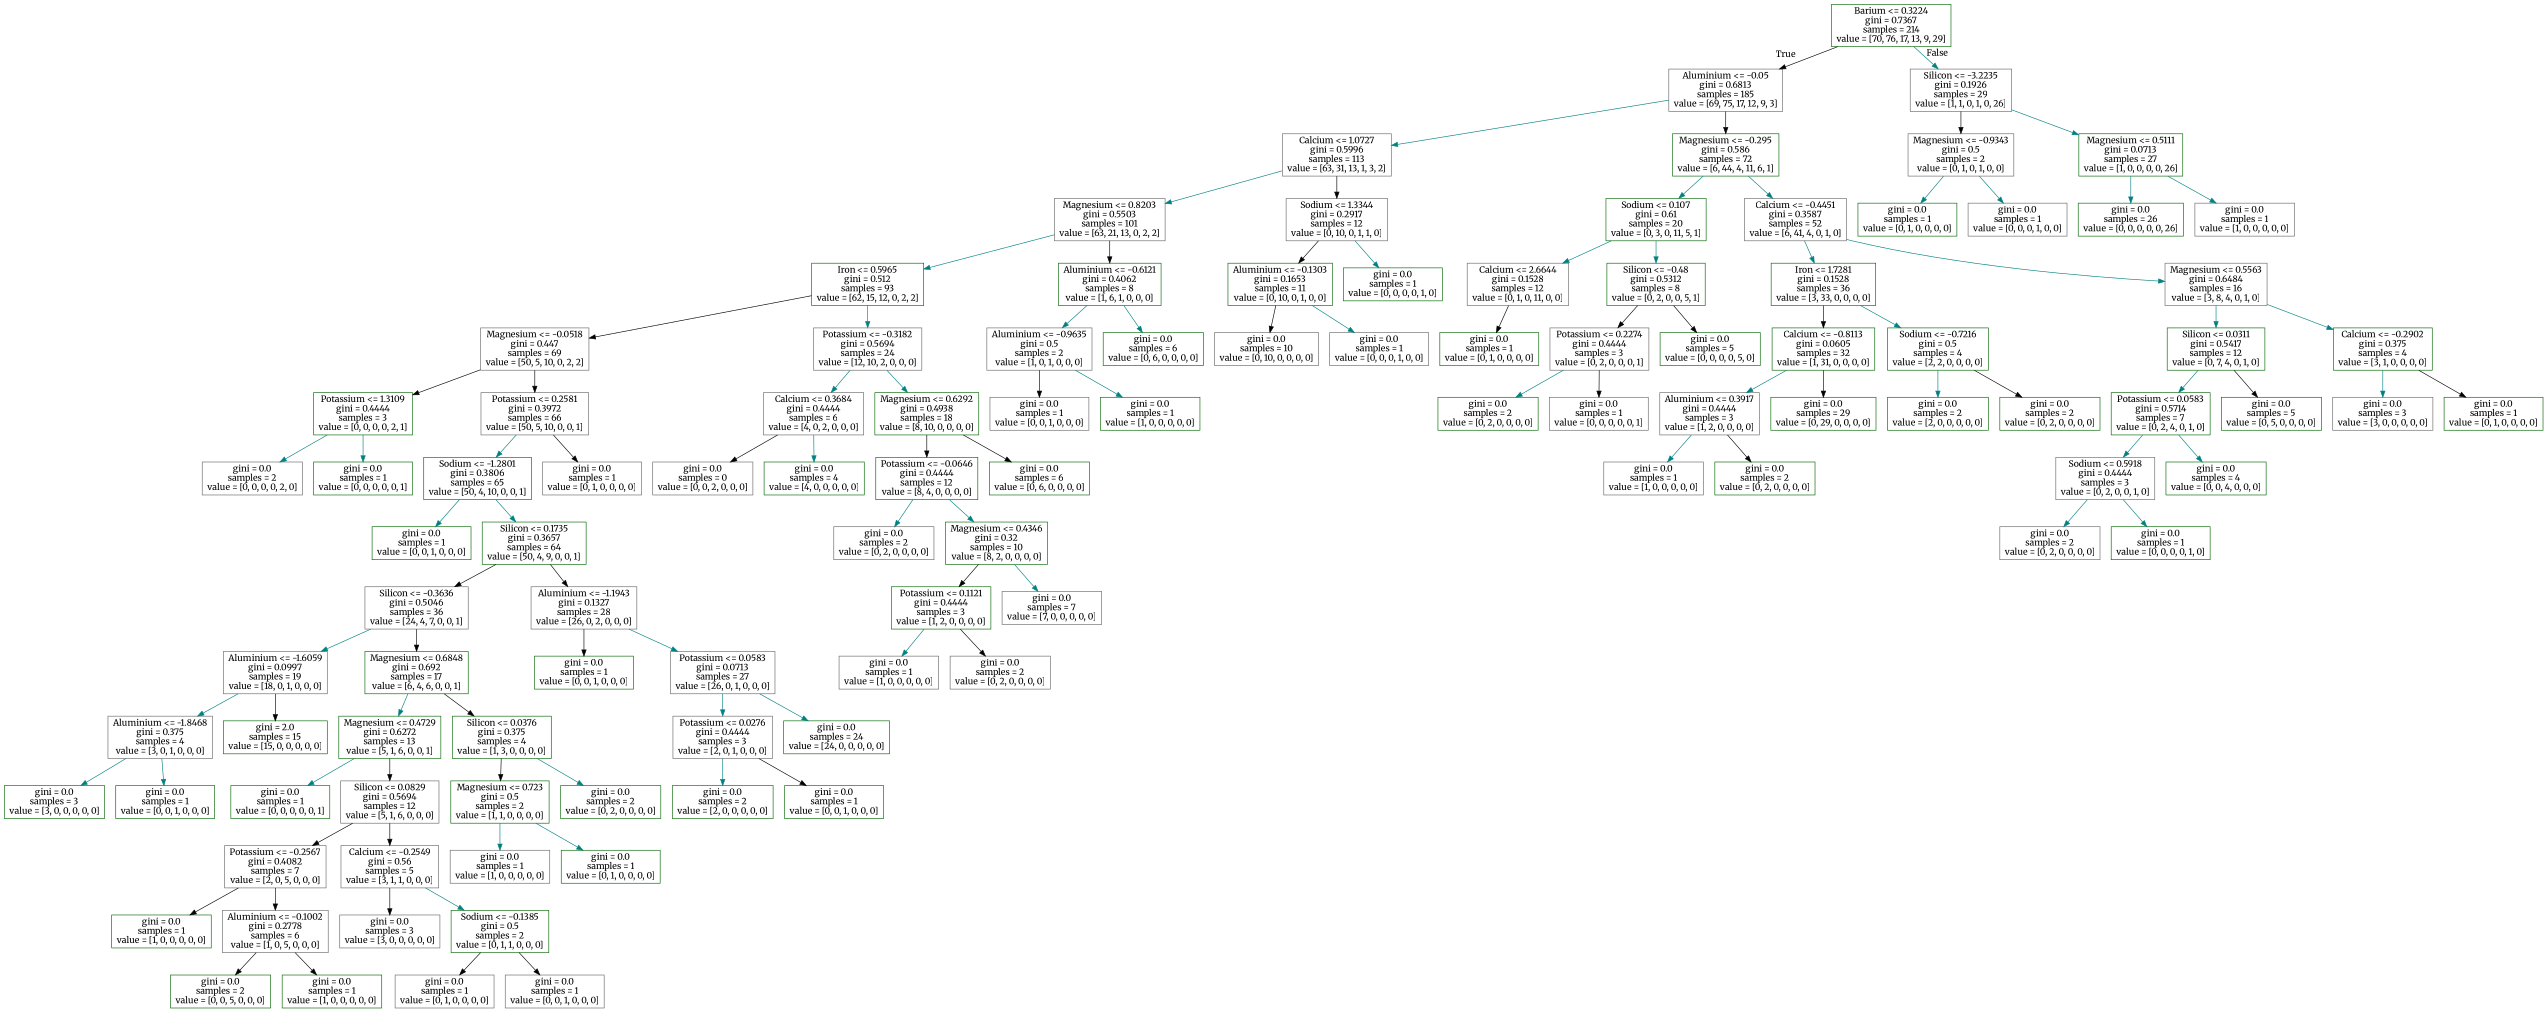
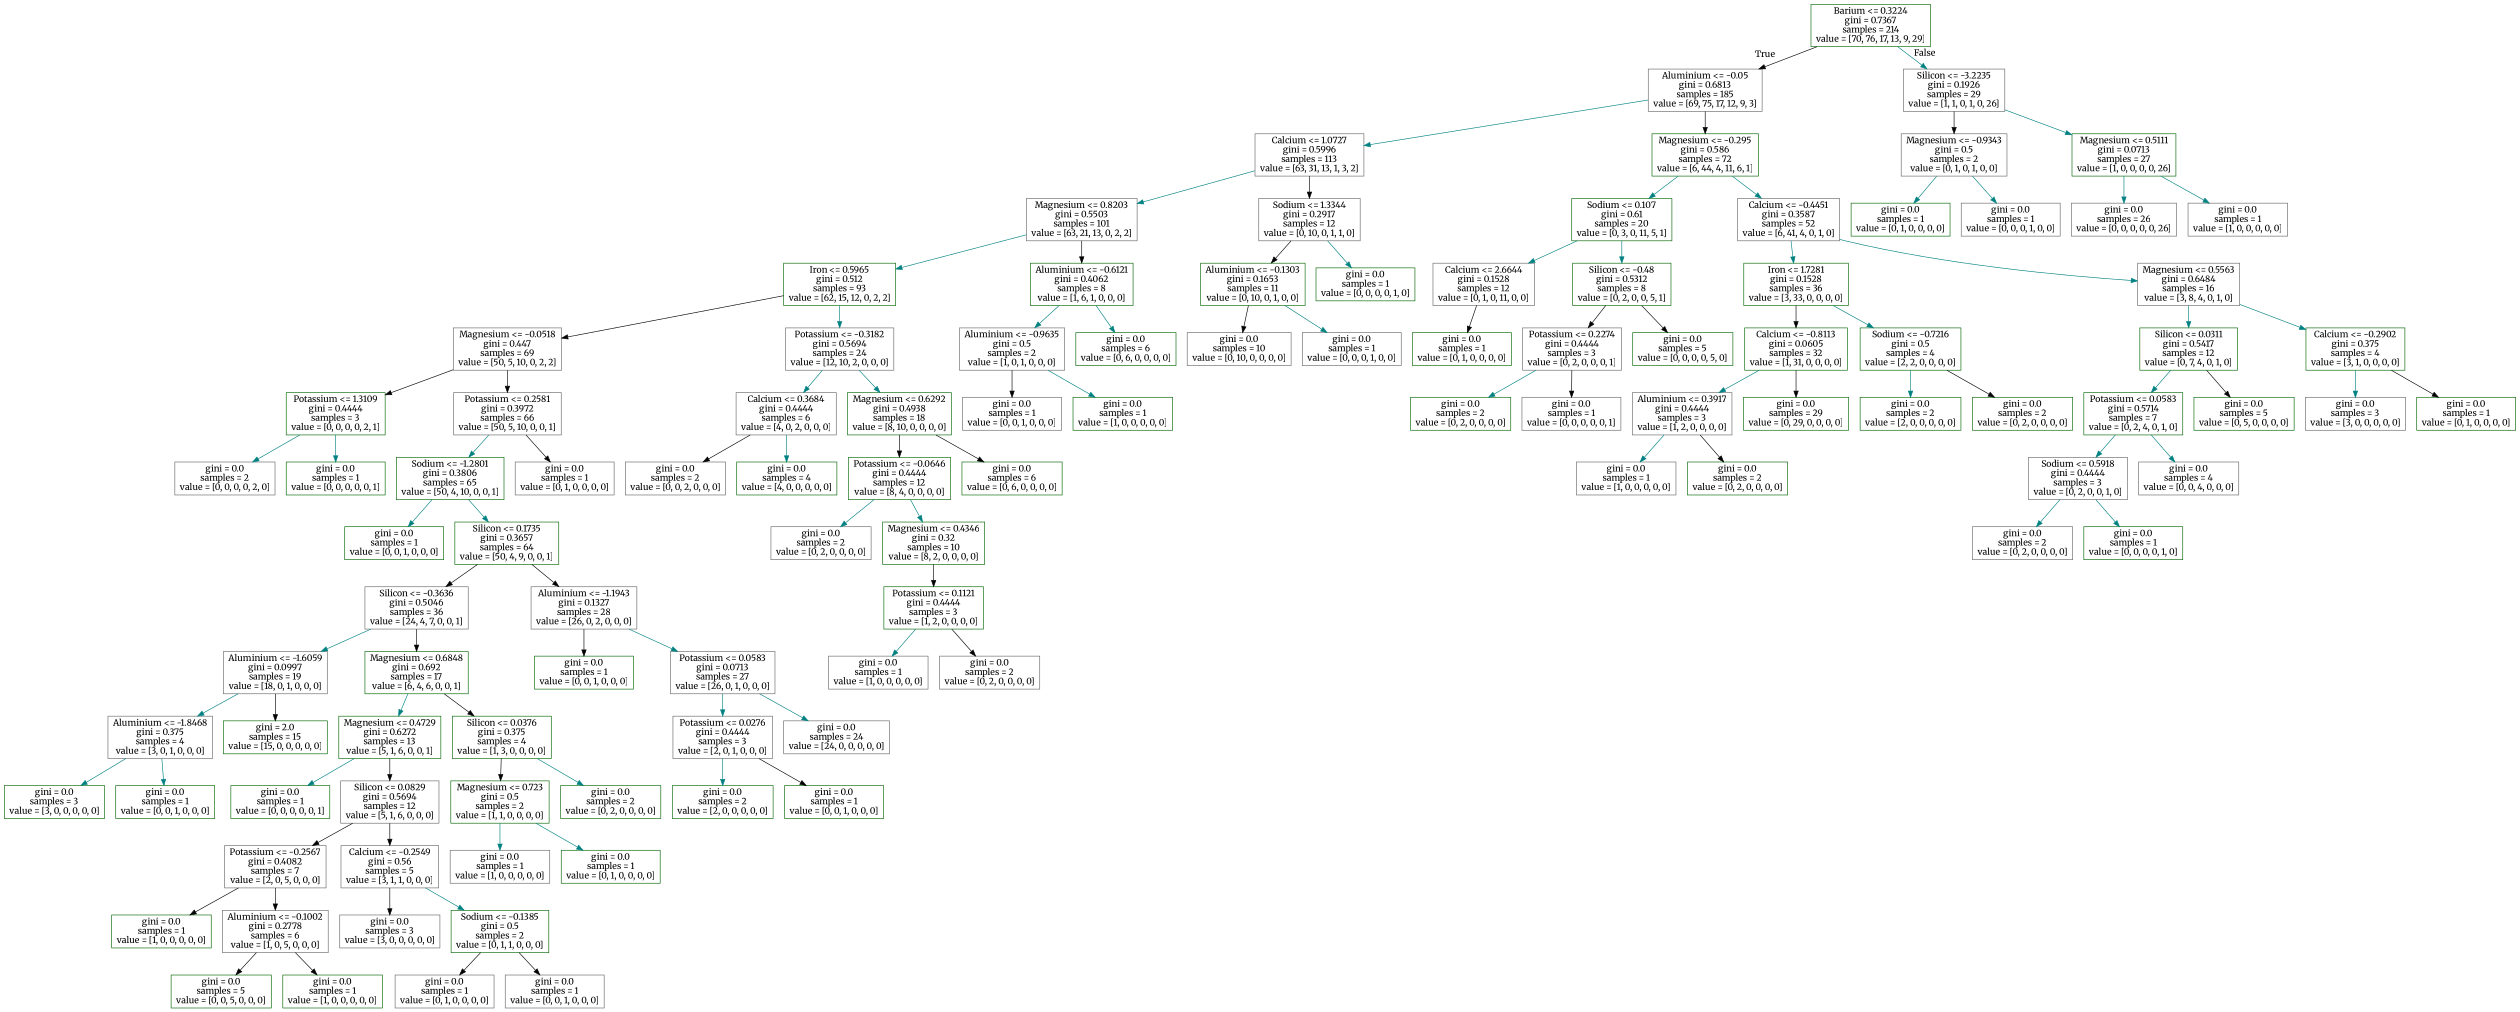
node "gini = 0.0 samples = 26 value = [0, 0, 0, 0, 0, 26]": color darkgreen -> gray40
node "gini = 0.0 samples = 0 value = [0, 0, 2, 0, 0, 0]": label "gini = 0.0 samples = 0 value = [0, 0, 2, 0, 0, 0]" -> "gini = 0.0 samples = 2 value = [0, 0, 2, 0, 0, 0]"
node "gini = 0.0 samples = 4 value = [0, 0, 4, 0, 0, 0]": color darkgreen -> gray40
node "gini = 0.0 samples = 7 value = [7, 0, 0, 0, 0, 0]": removed
node "gini = 0.0 samples = 24 value = [24, 0, 0, 0, 0, 0]": color darkgreen -> gray40
node "gini = 0.0 samples = 2 value = [0, 0, 5, 0, 0, 0]": label "gini = 0.0 samples = 2 value = [0, 0, 5, 0, 0, 0]" -> "gini = 0.0 samples = 5 value = [0, 0, 5, 0, 0, 0]"
